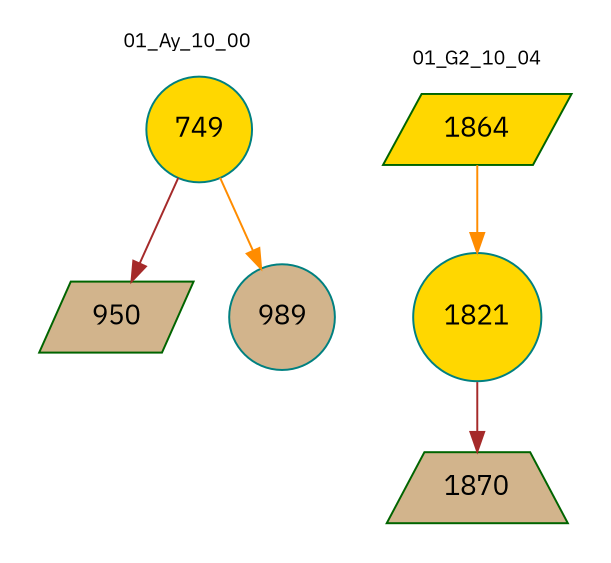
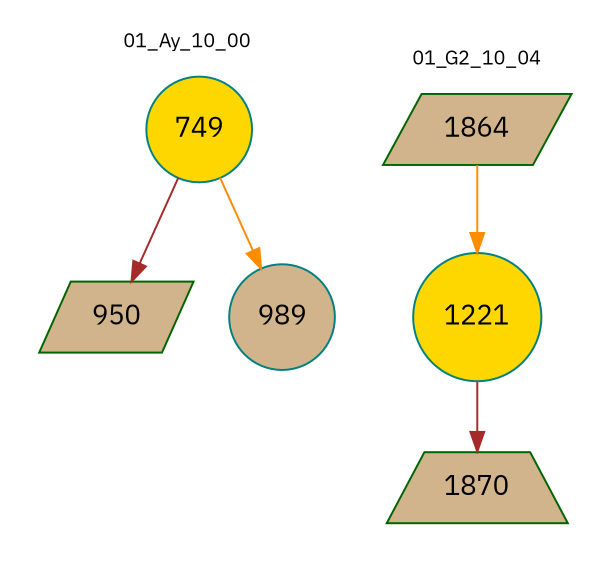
node "1864": fillcolor gold -> tan
node "1821": label "1821" -> "1221"
